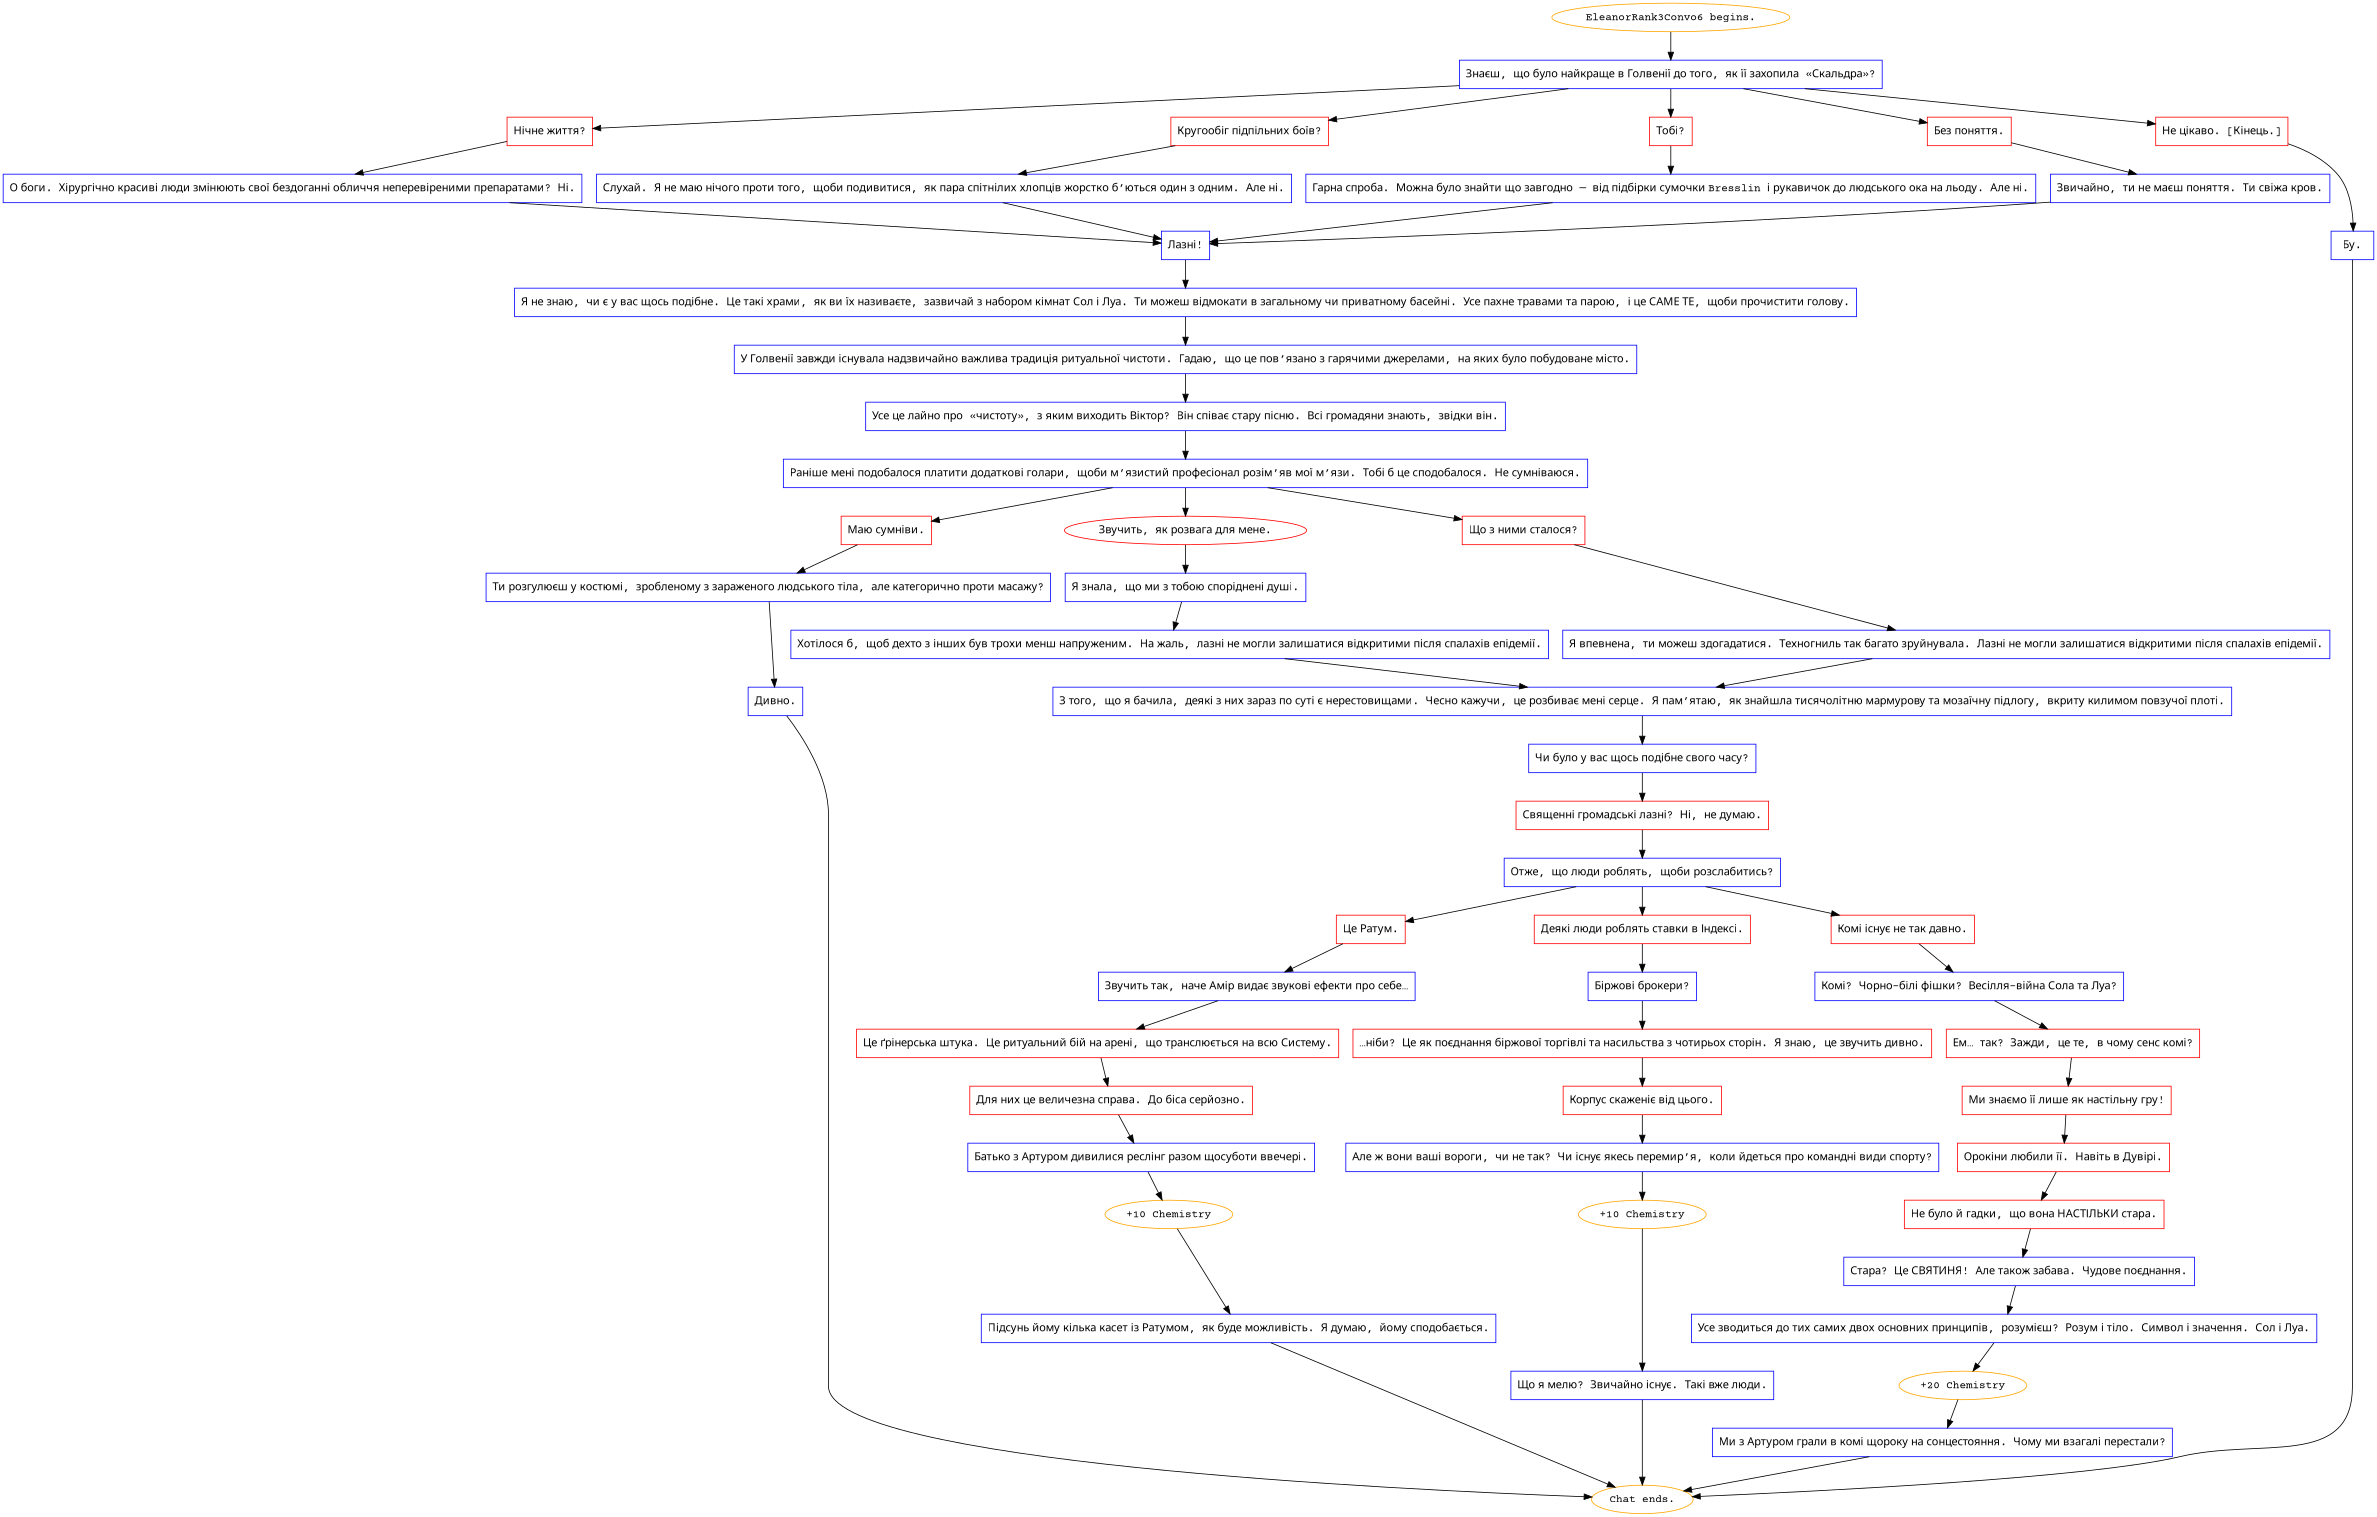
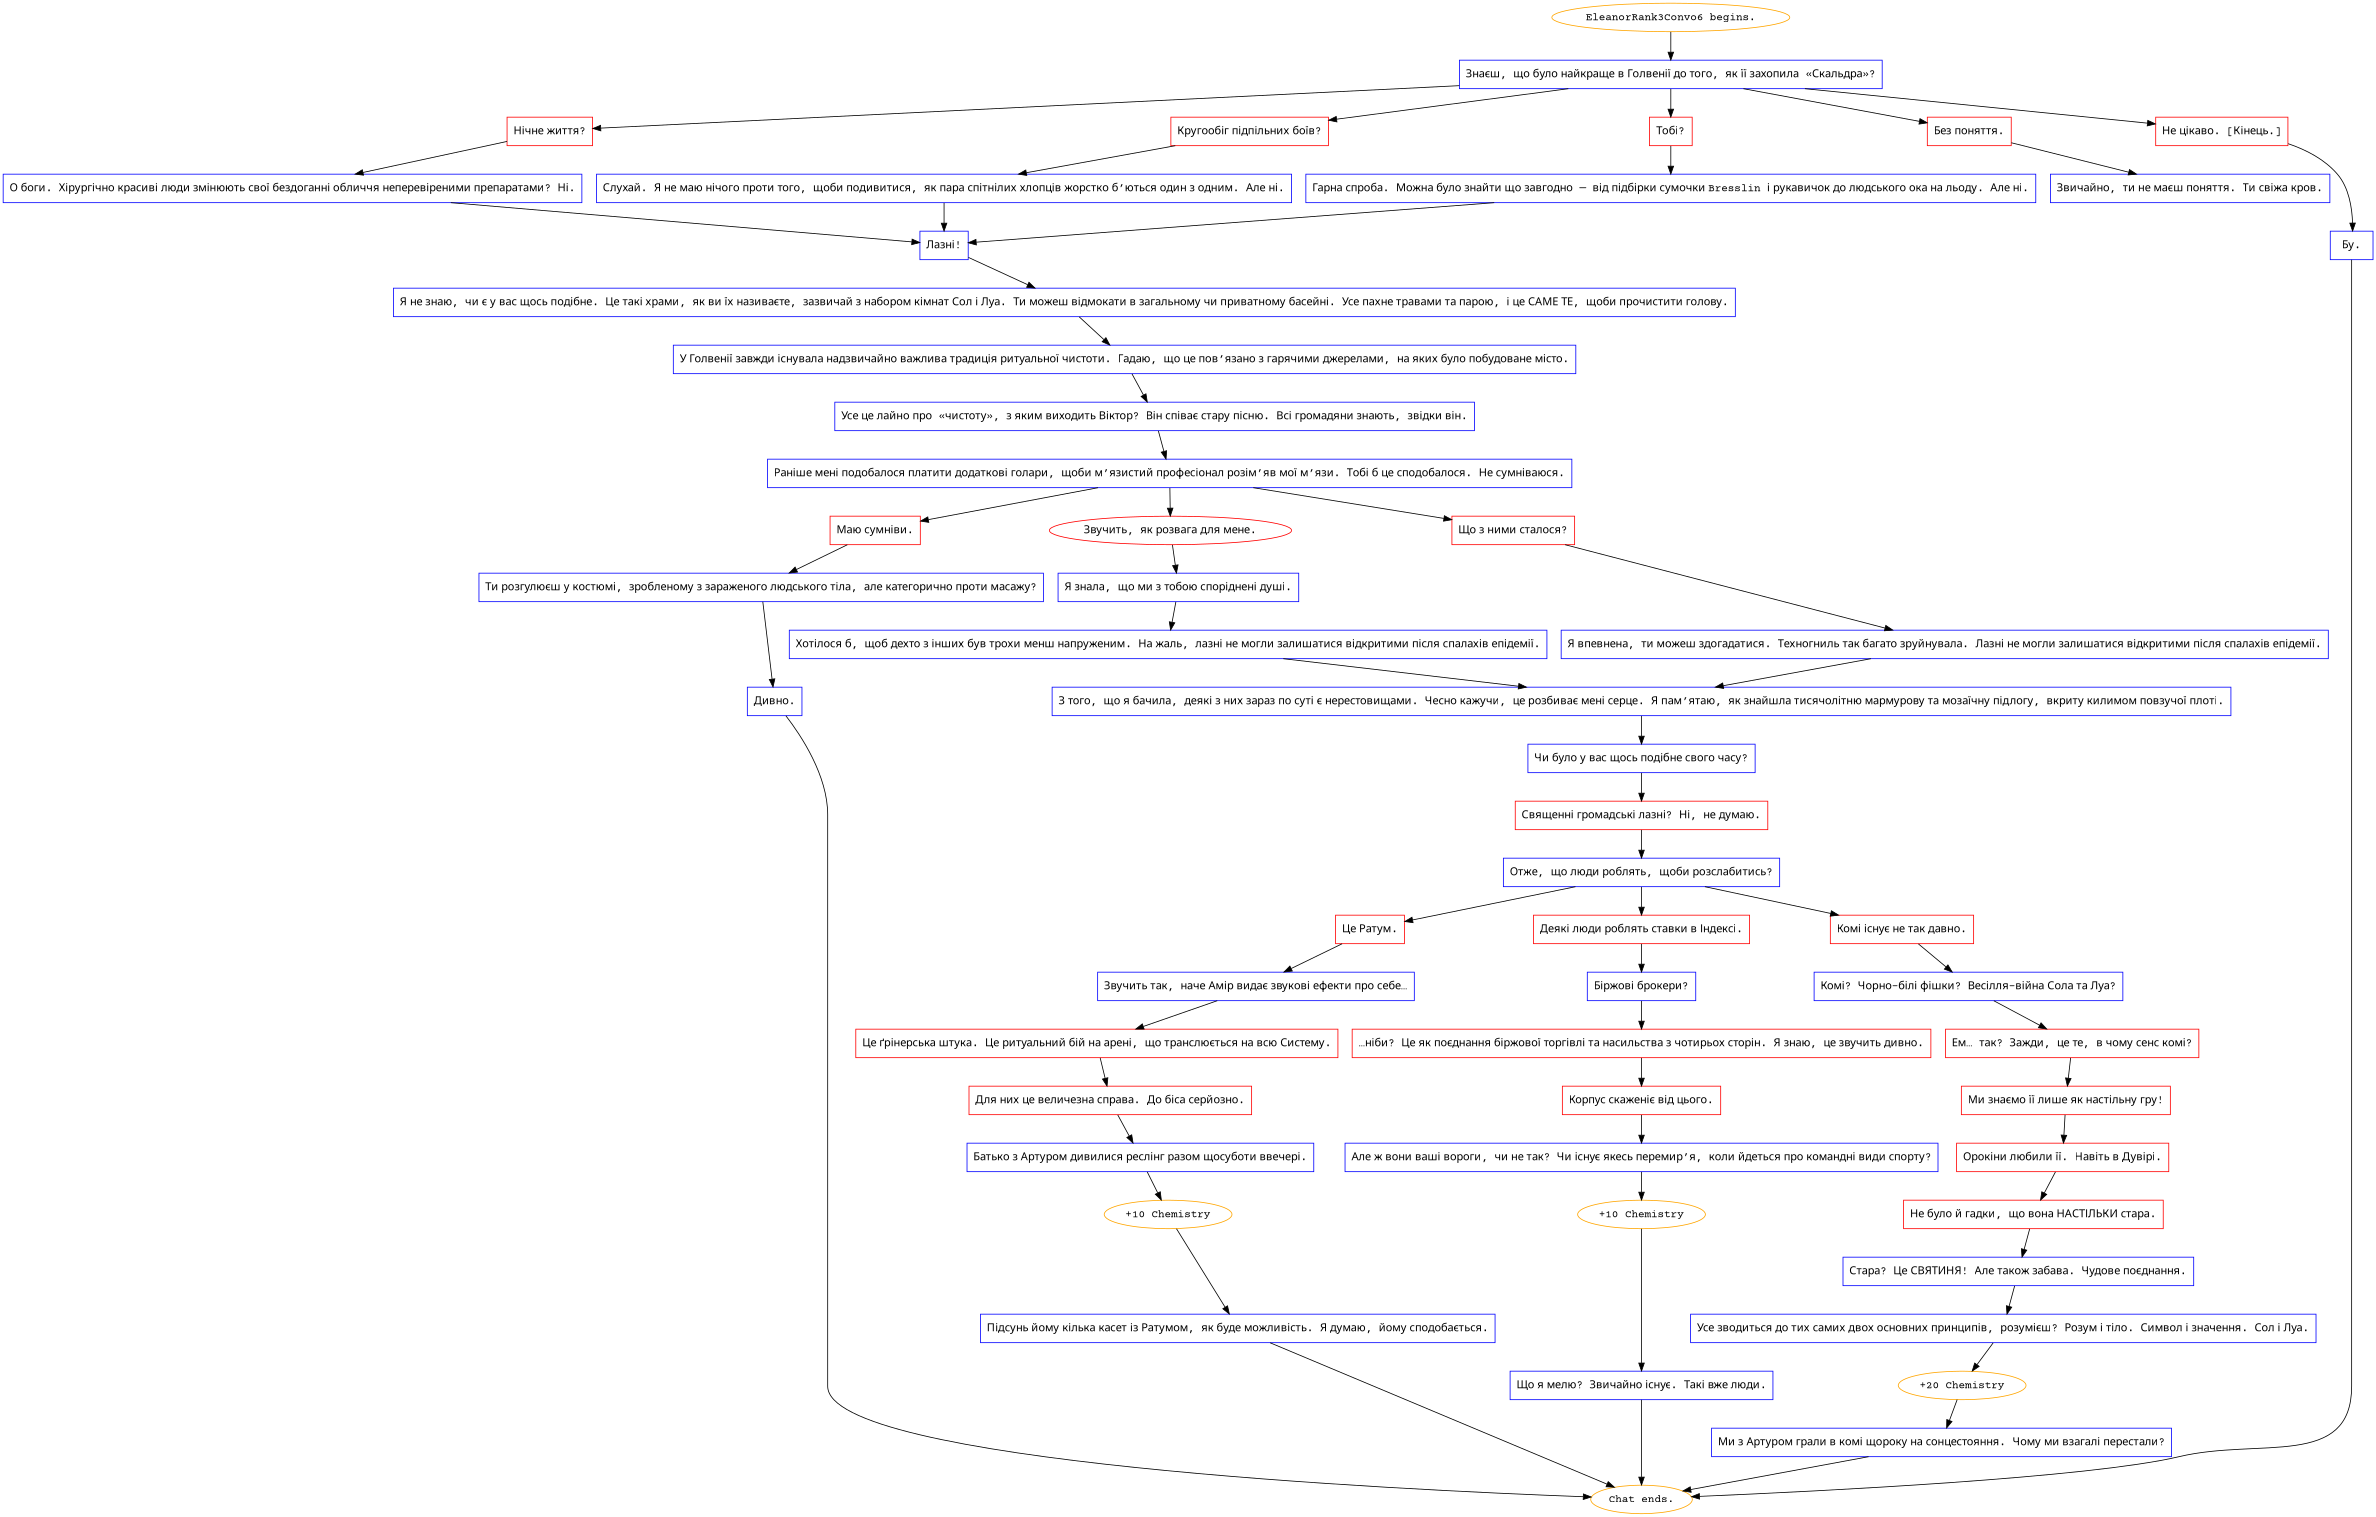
edge "Звичайно, ти не маєш поняття. Ти свіжа кров." -> "Лазні!": removed
